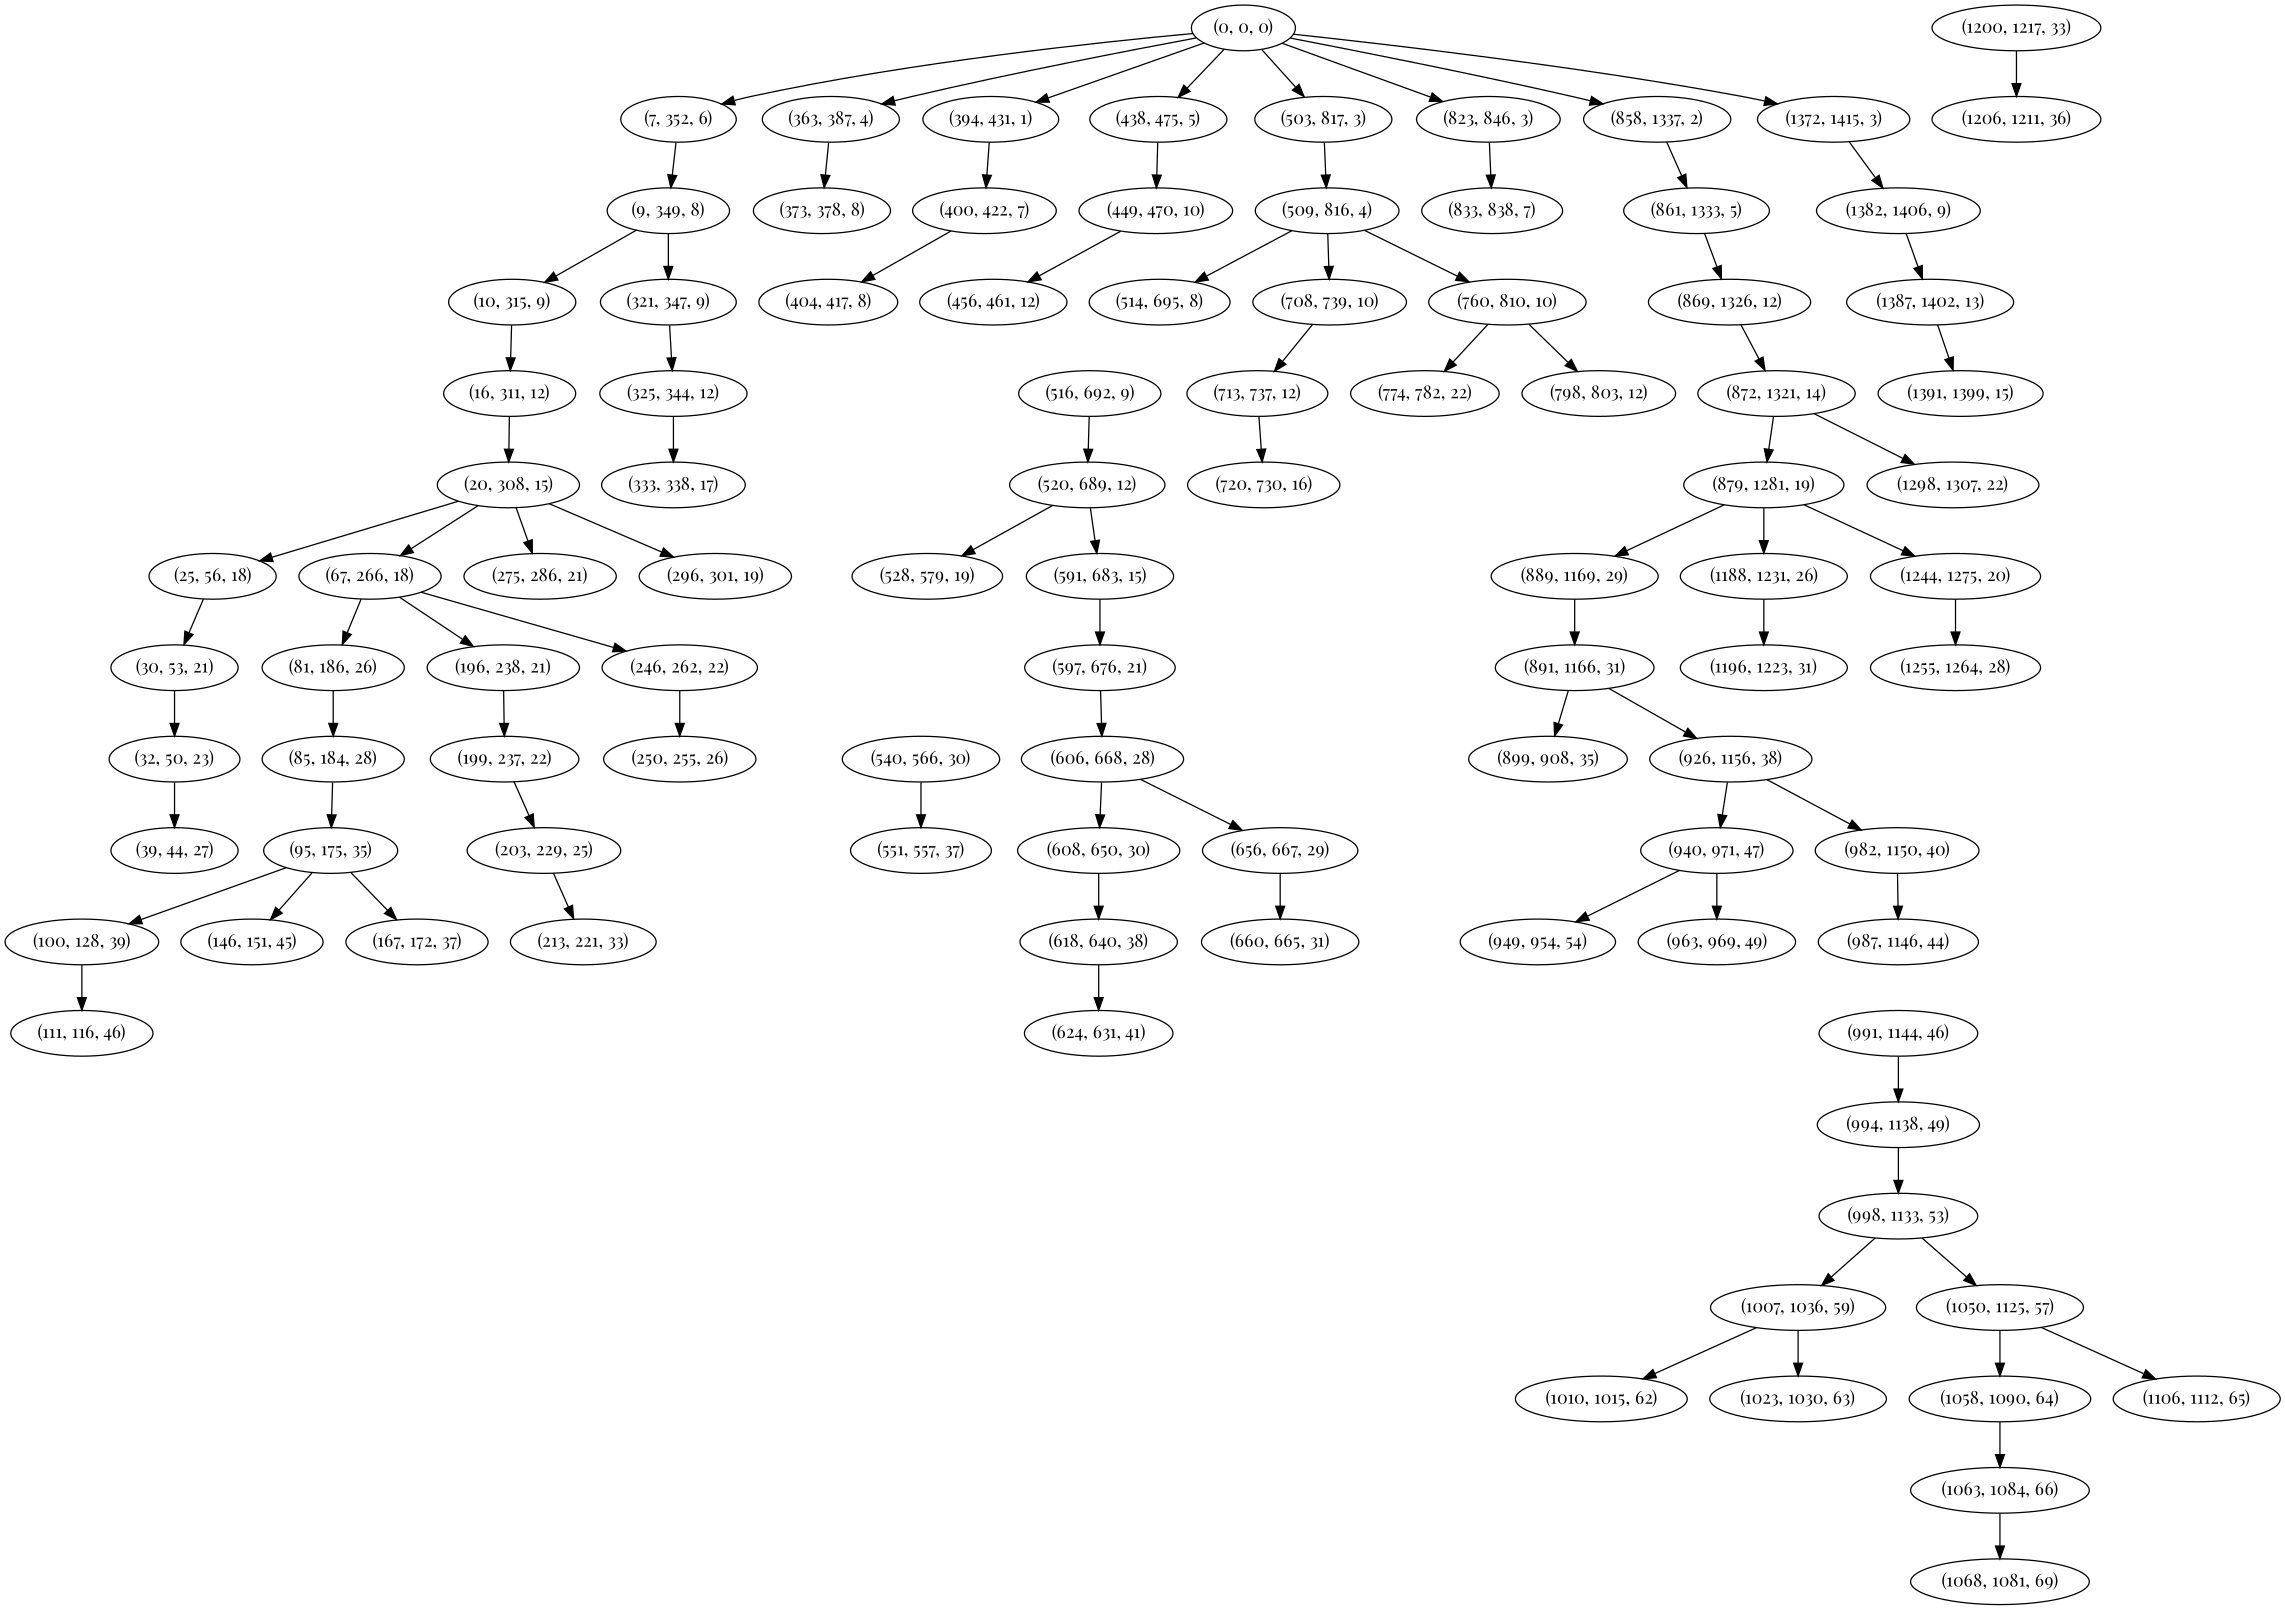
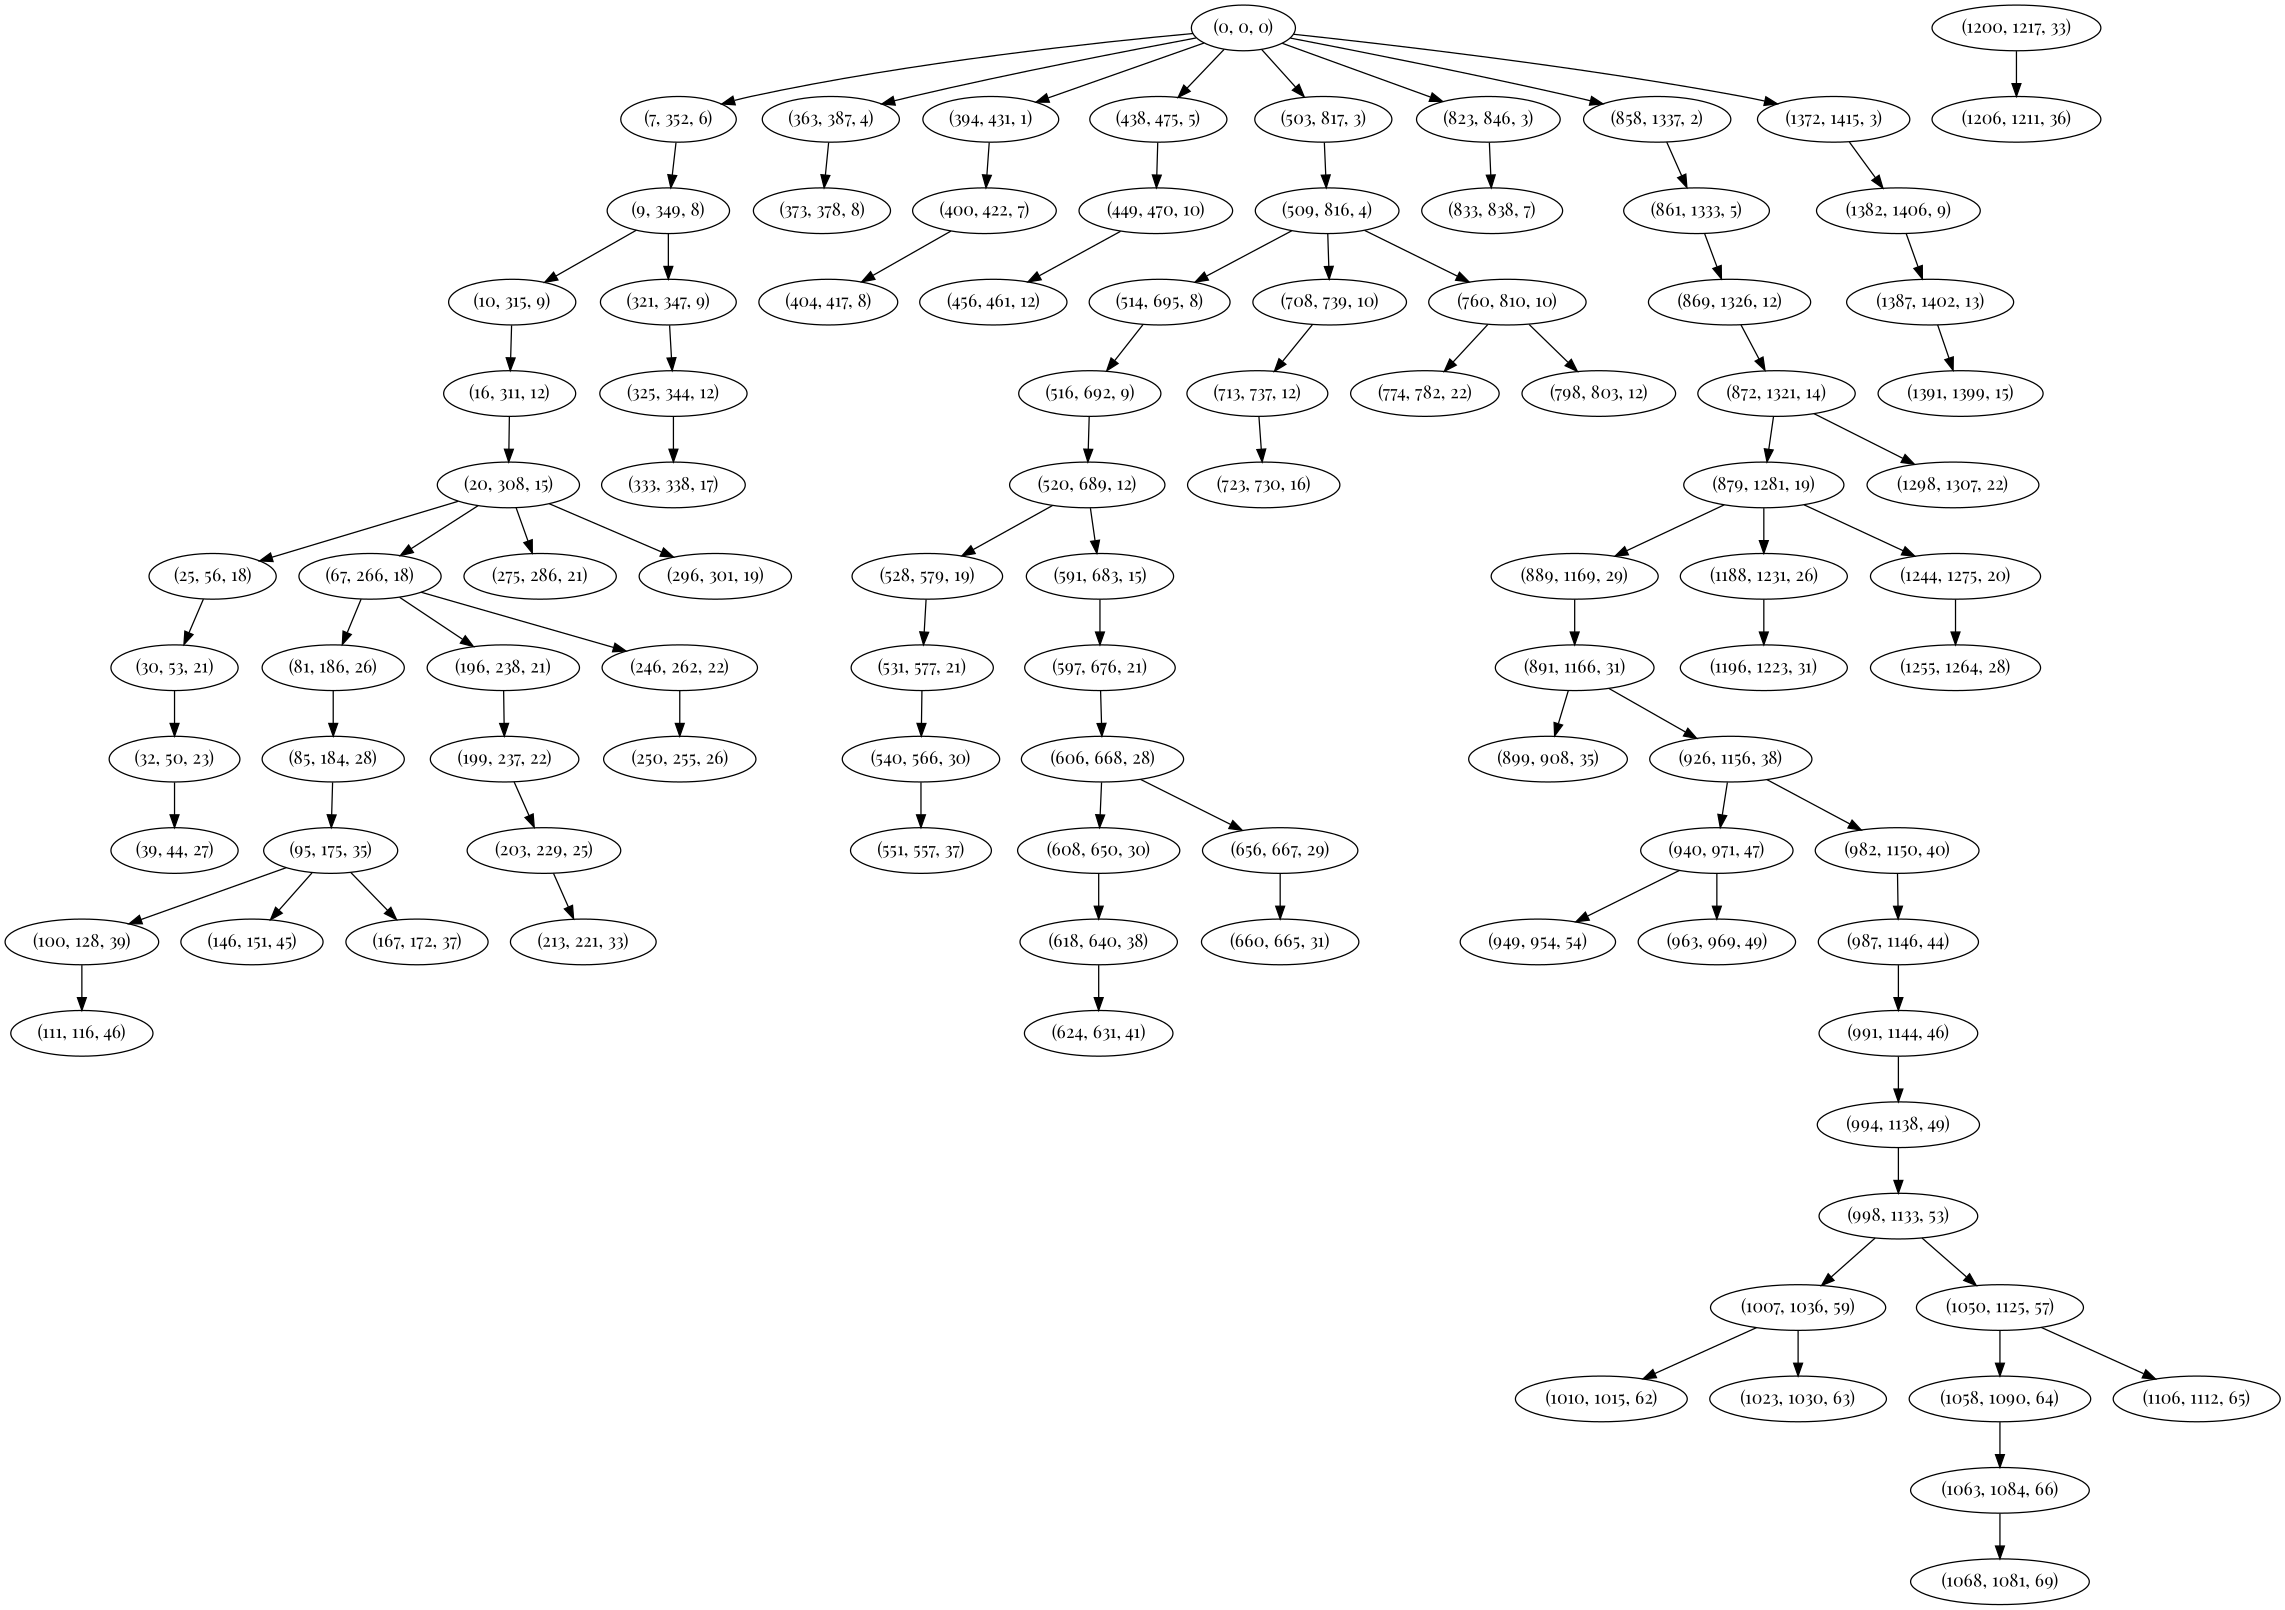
edge "(514, 695, 8)" -> "(516, 692, 9)": added
node "(720, 730, 16)": label "(720, 730, 16)" -> "(723, 730, 16)"
node "(531, 577, 21)": added
edge "(987, 1146, 44)" -> "(991, 1144, 46)": added
